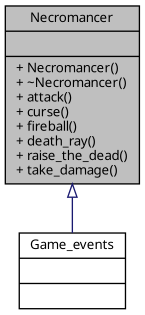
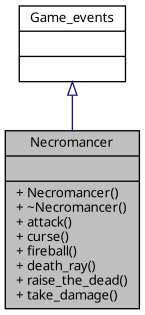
edge "Game_events" -> "Necromancer": reversed
